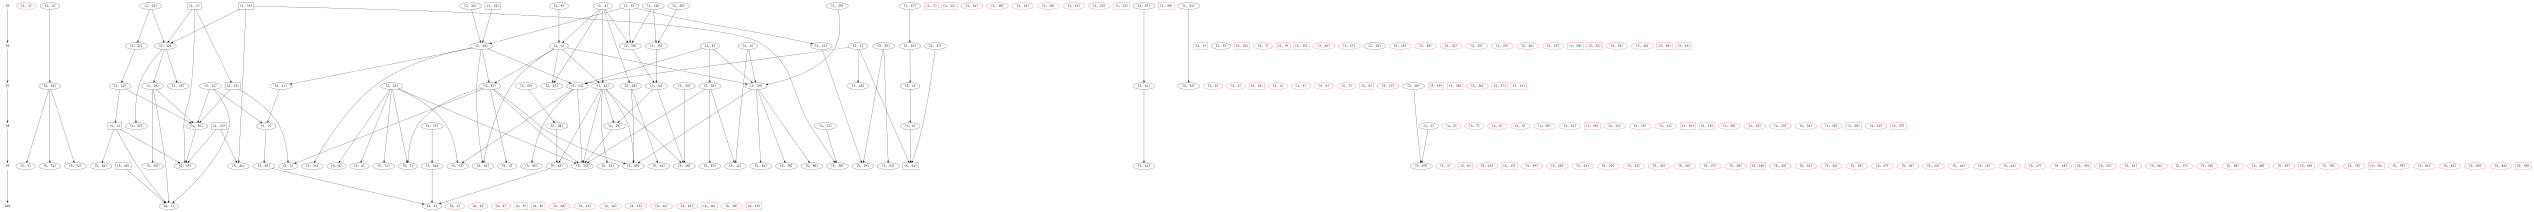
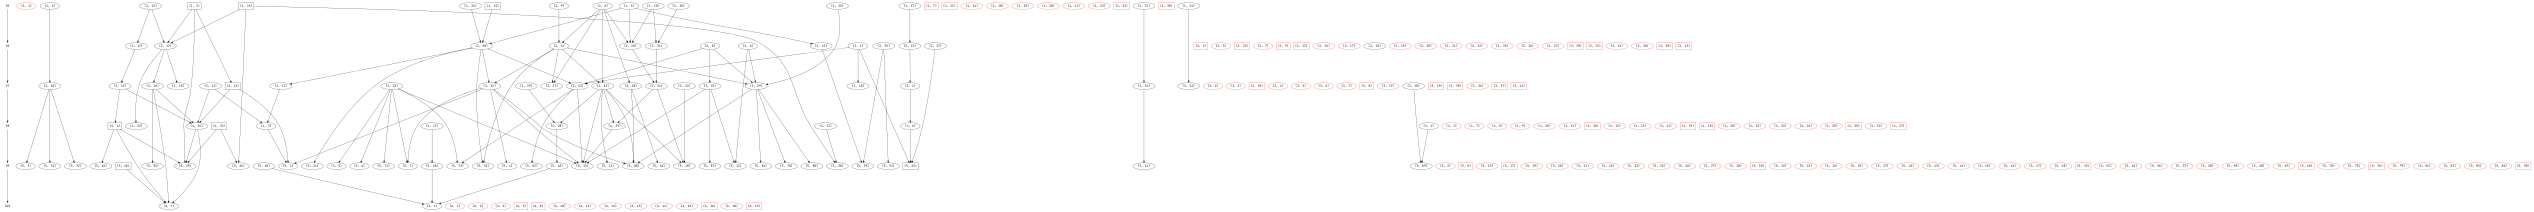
node "(2, 5)": color black -> red
edge "(3, 21)" -> "(5, 63)": now "(3, 21)" -> "(4, 28)"
edge "(4, 2)" -> "(5, 65)": now "(4, 2)" -> "(5, 1)"
edge "(3, 11)" -> "(6, 7)": now "(4, 36)" -> "(6, 7)"
